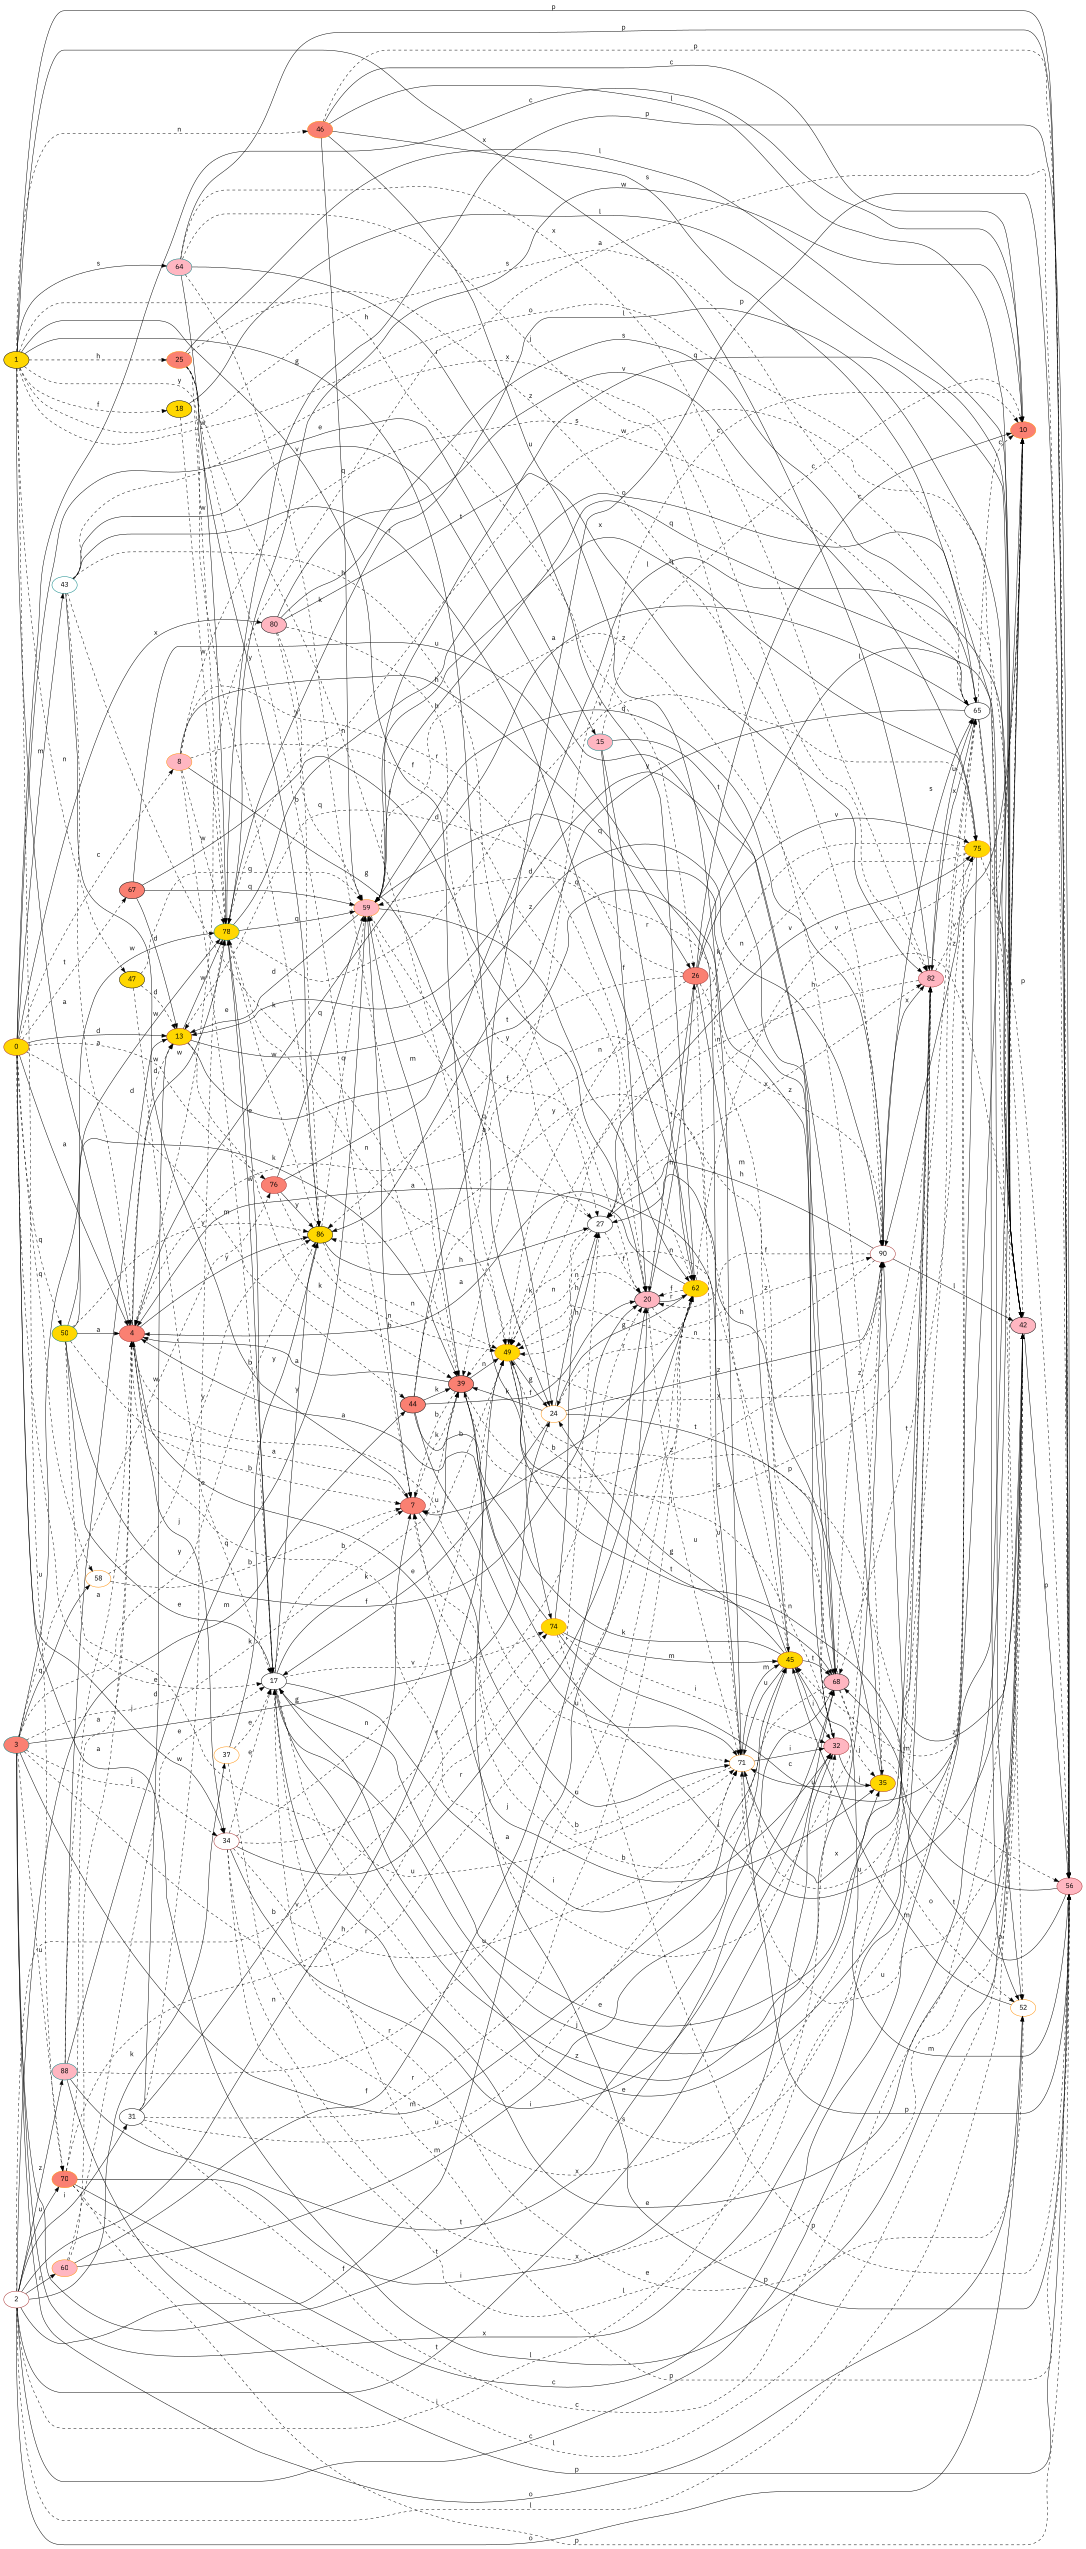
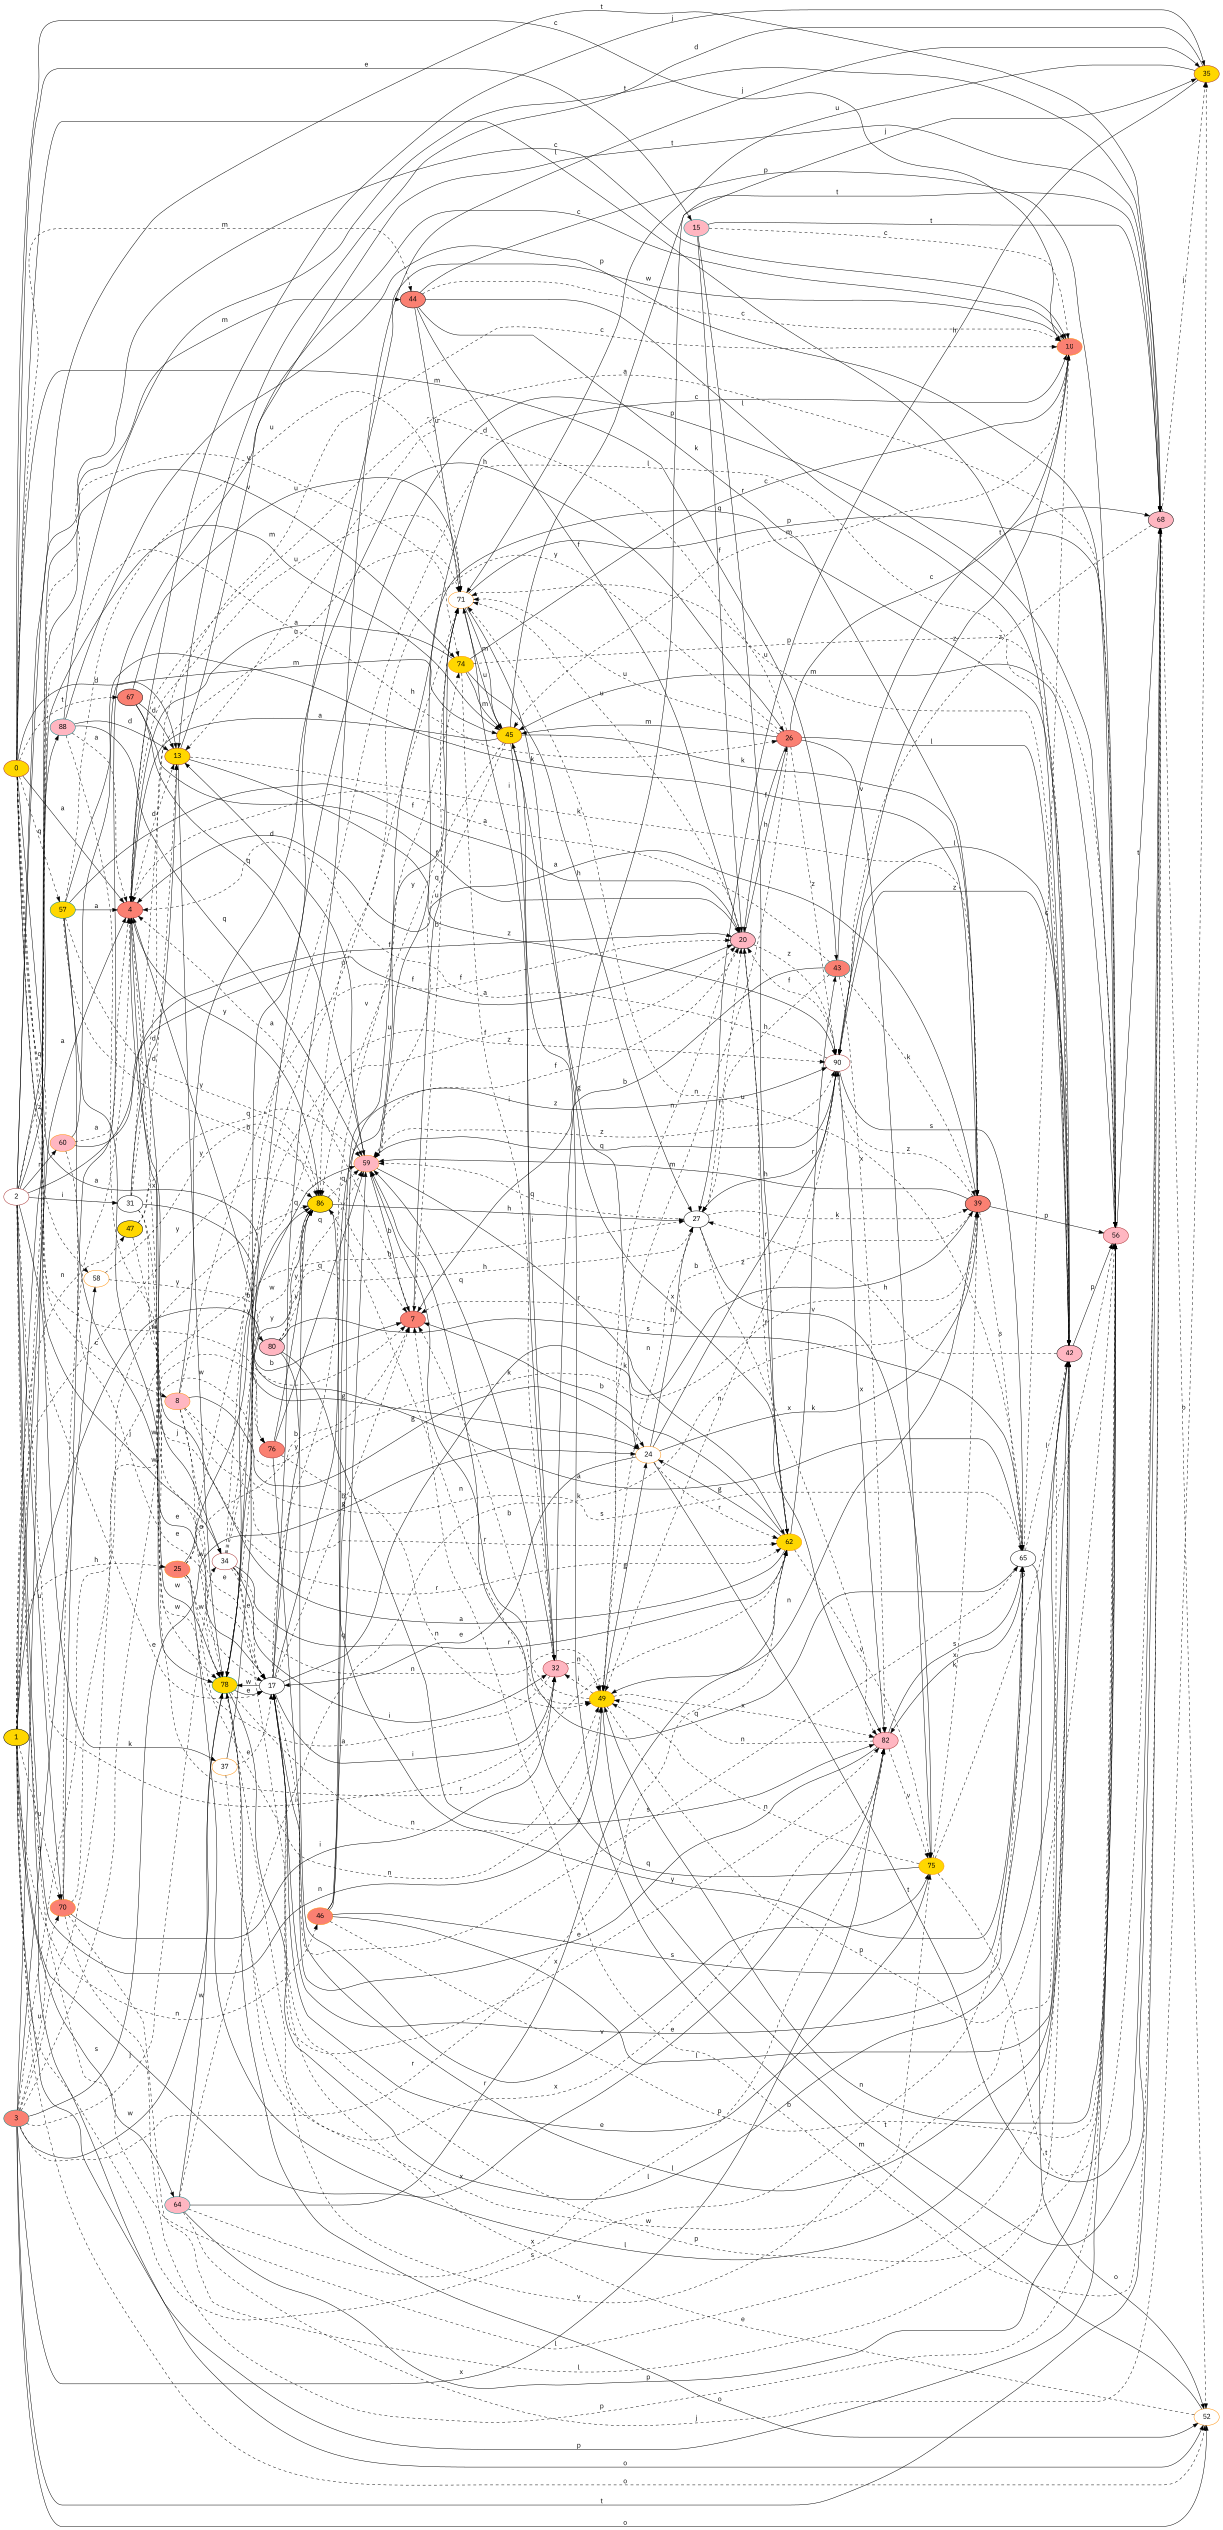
node "18": removed
node "43": fillcolor white -> salmon
edge "43" -> "62": reversed
edge "82" -> "65": label "u" -> "s"
node "50": label "50" -> "57"
edge "7" -> "39": removed, label "k"
